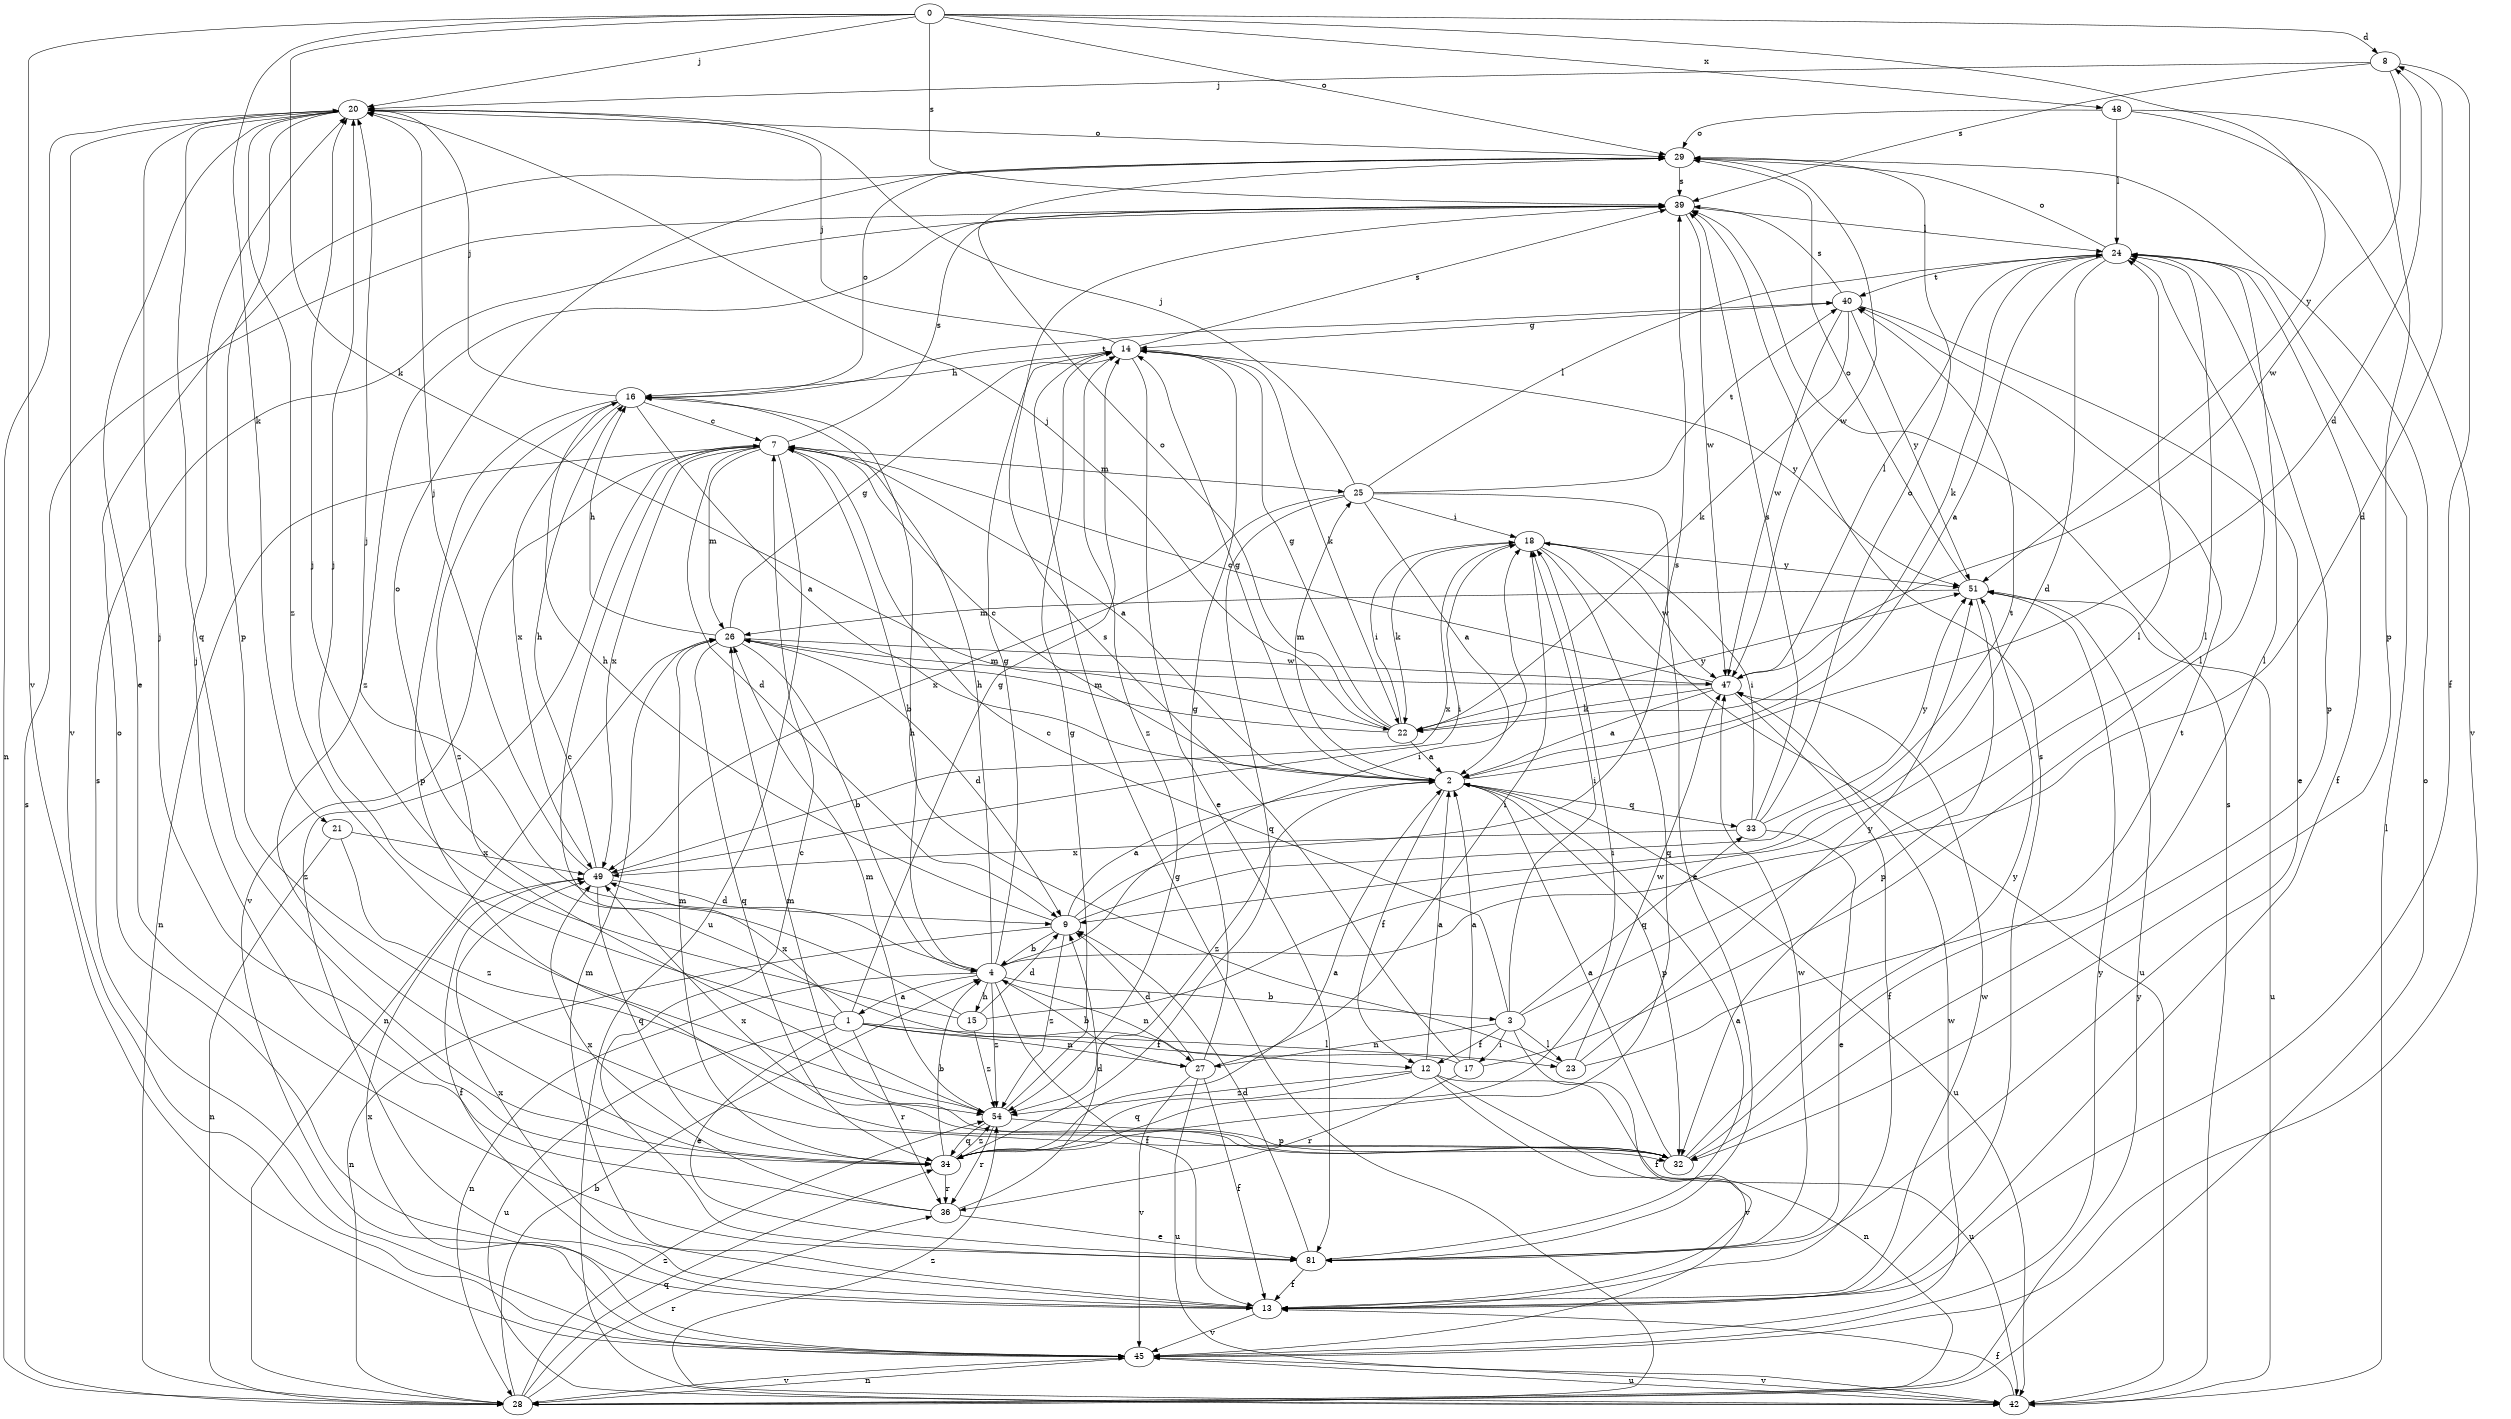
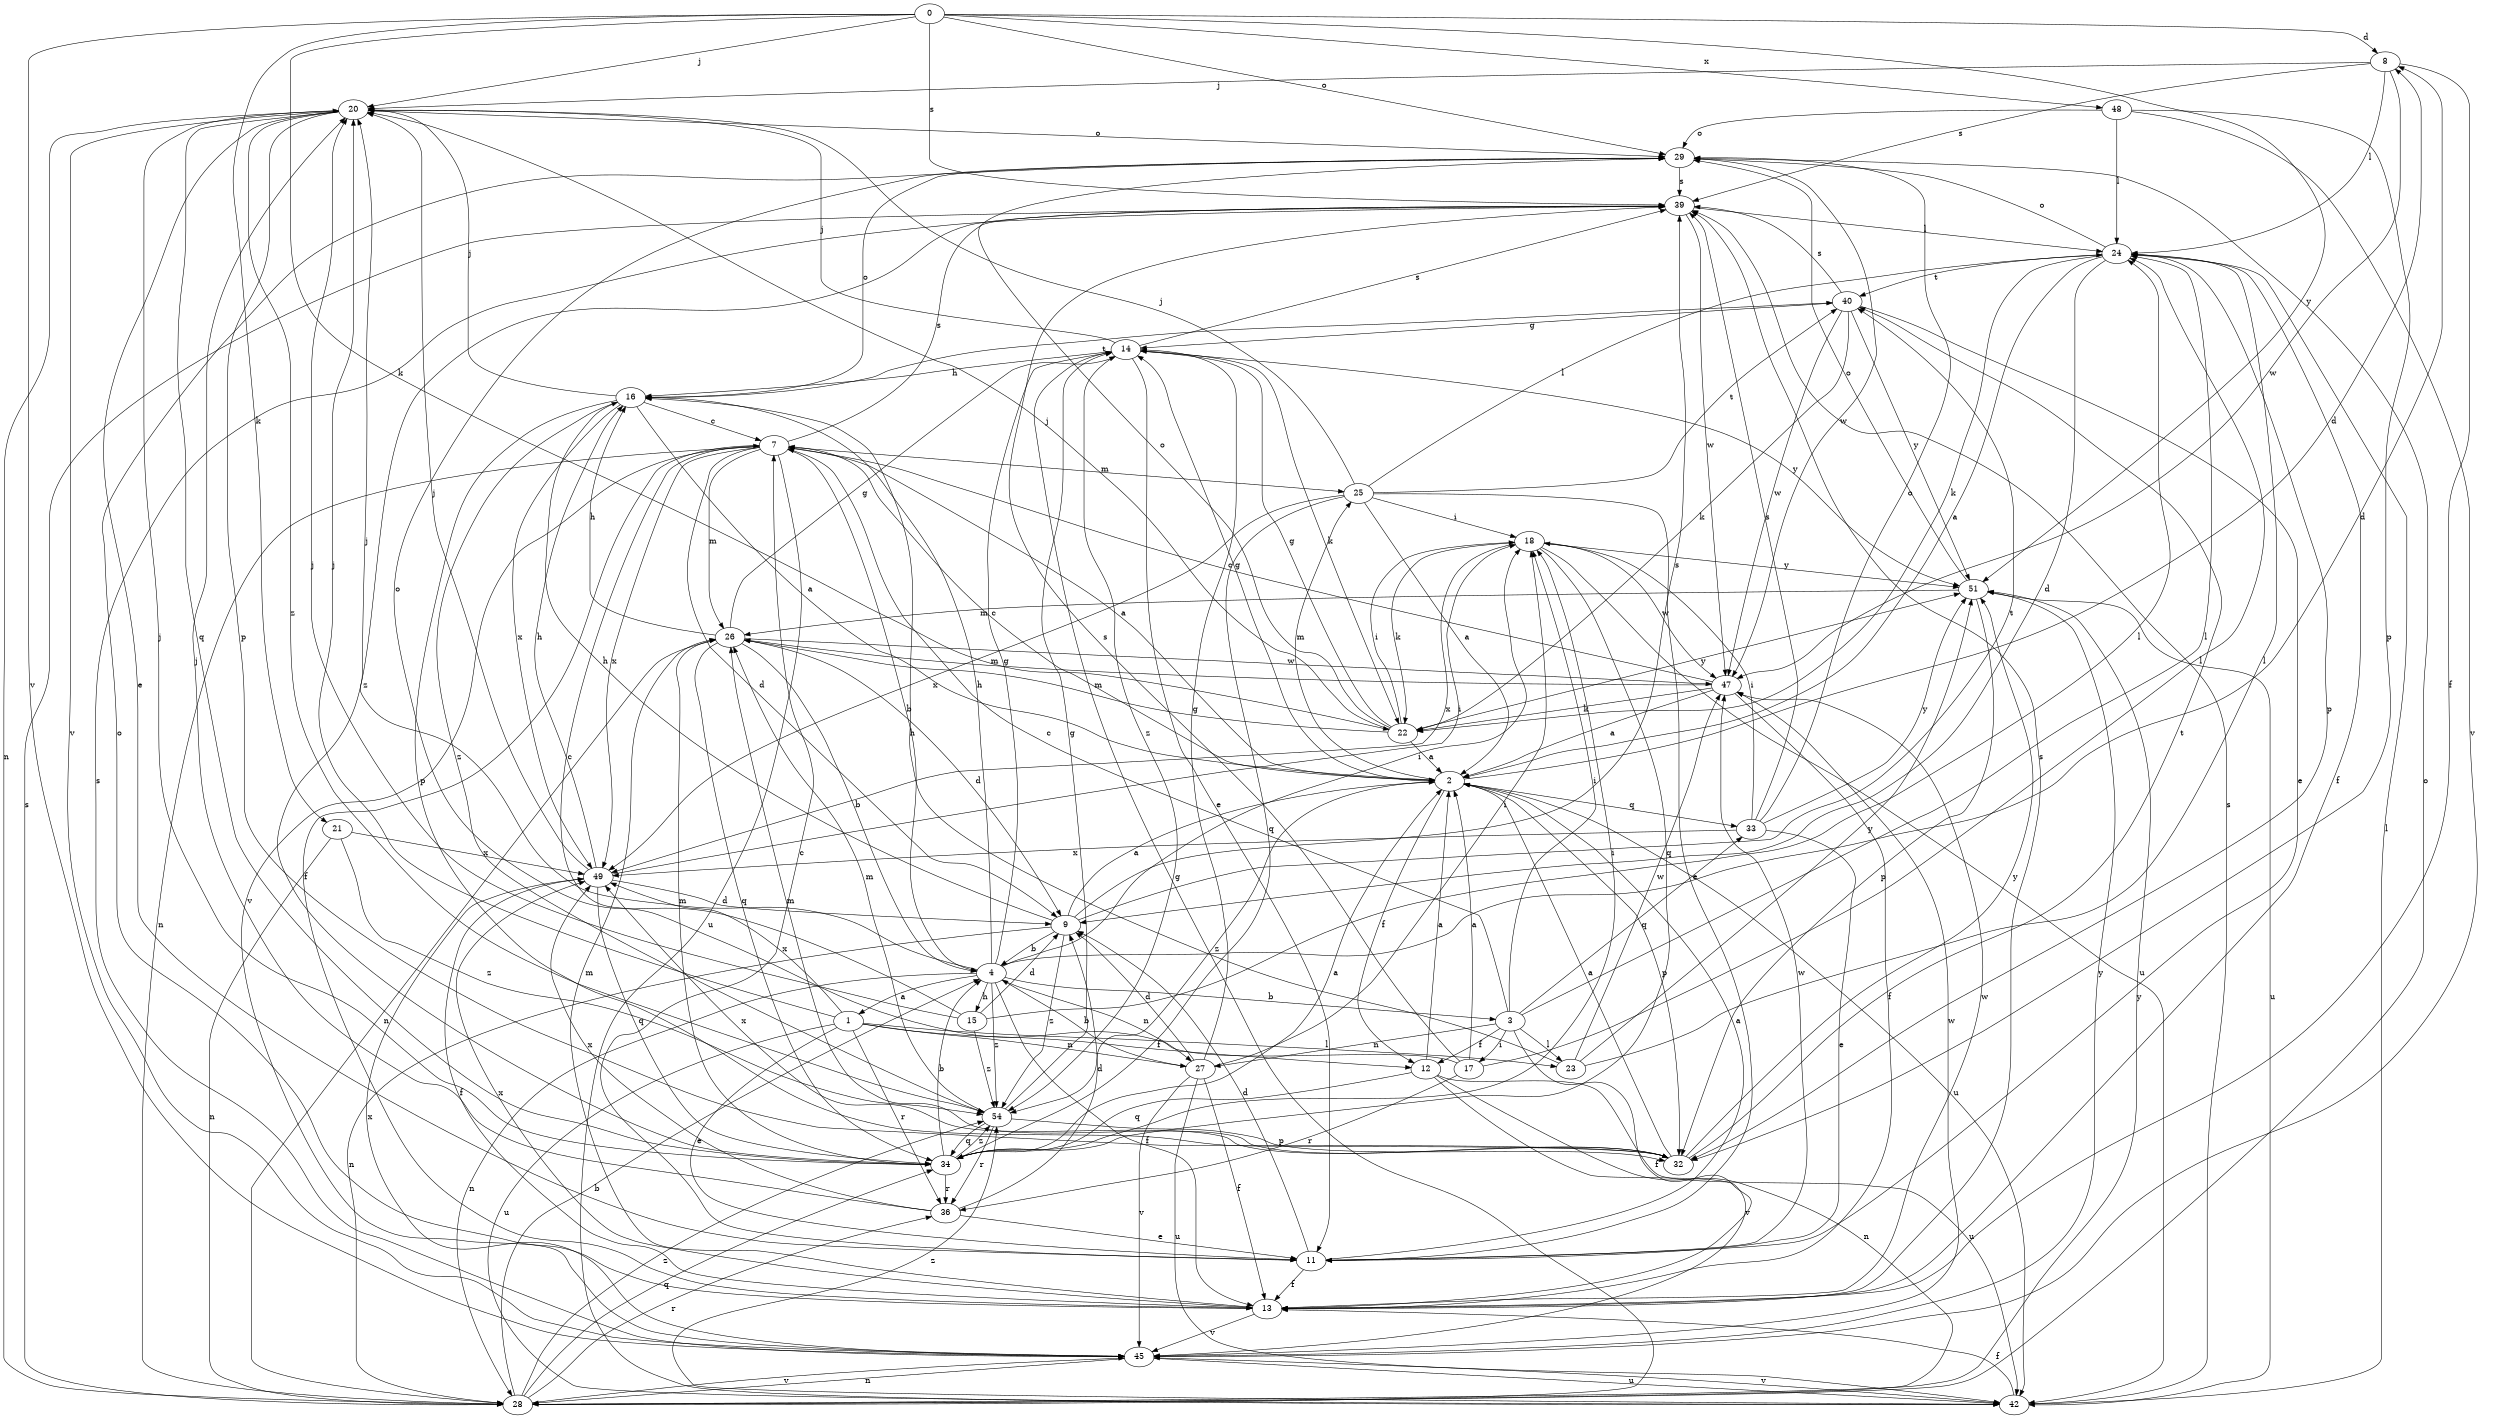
edge "47" -> "24": now "8" -> "24"
edge "1" -> "14": removed, label "g"
edge "7" -> "13": label "z" -> "f"
edge "12" -> "54": removed, label "z"
node "81": label "81" -> "11"
